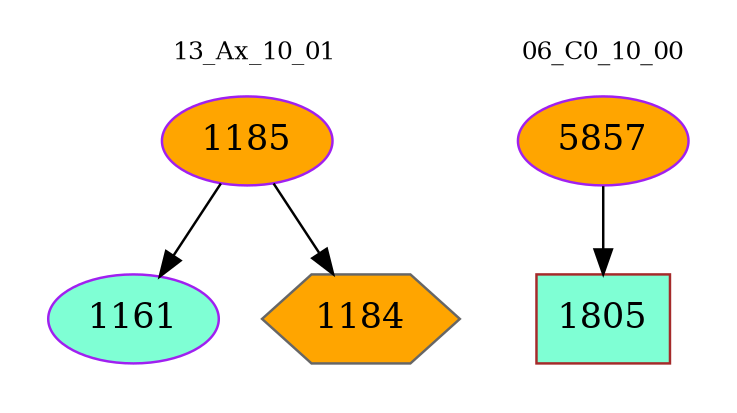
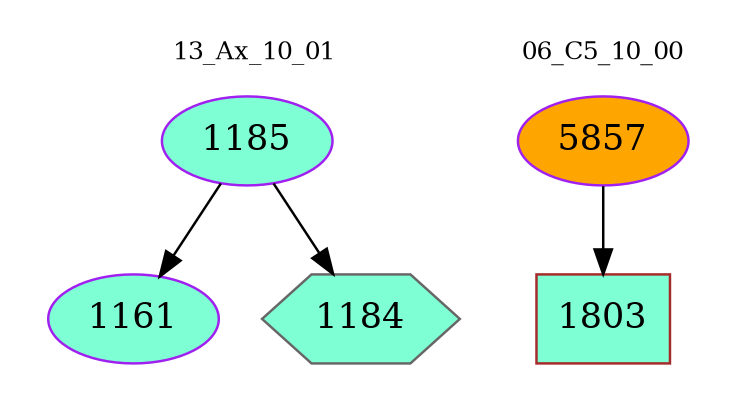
cluster "06_C0_10_00": label "06_C0_10_00" -> "06_C5_10_00"
node "1185": fillcolor orange -> aquamarine
node "1184": fillcolor orange -> aquamarine
node "1805": label "1805" -> "1803"
